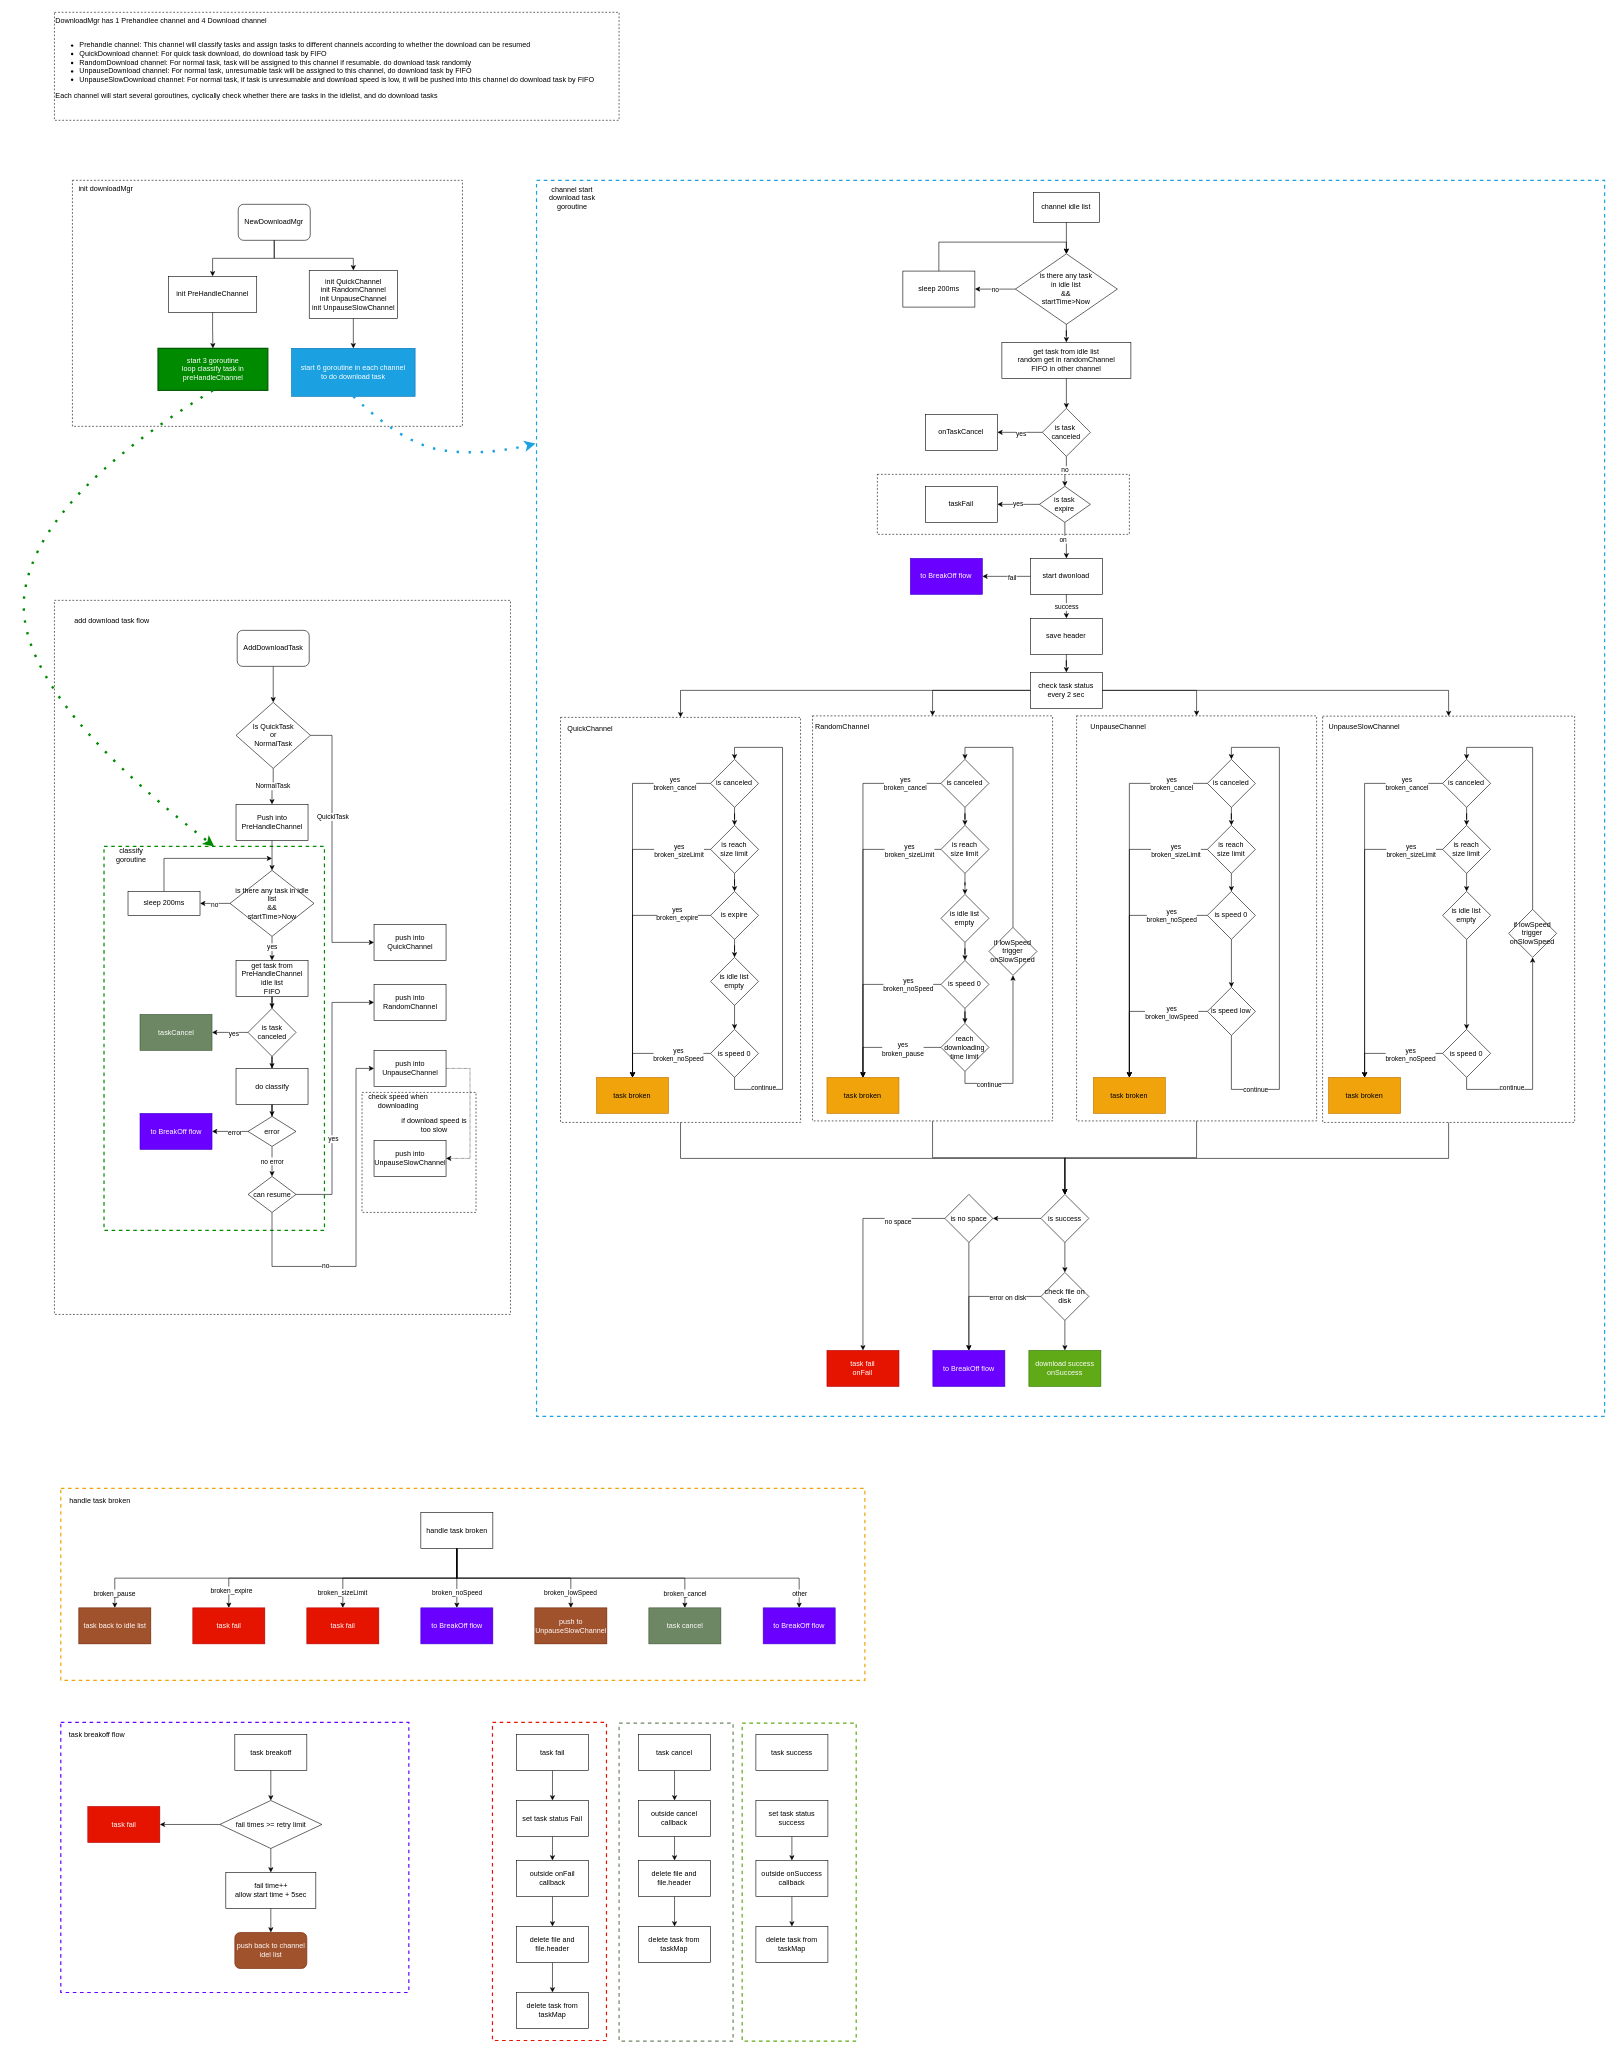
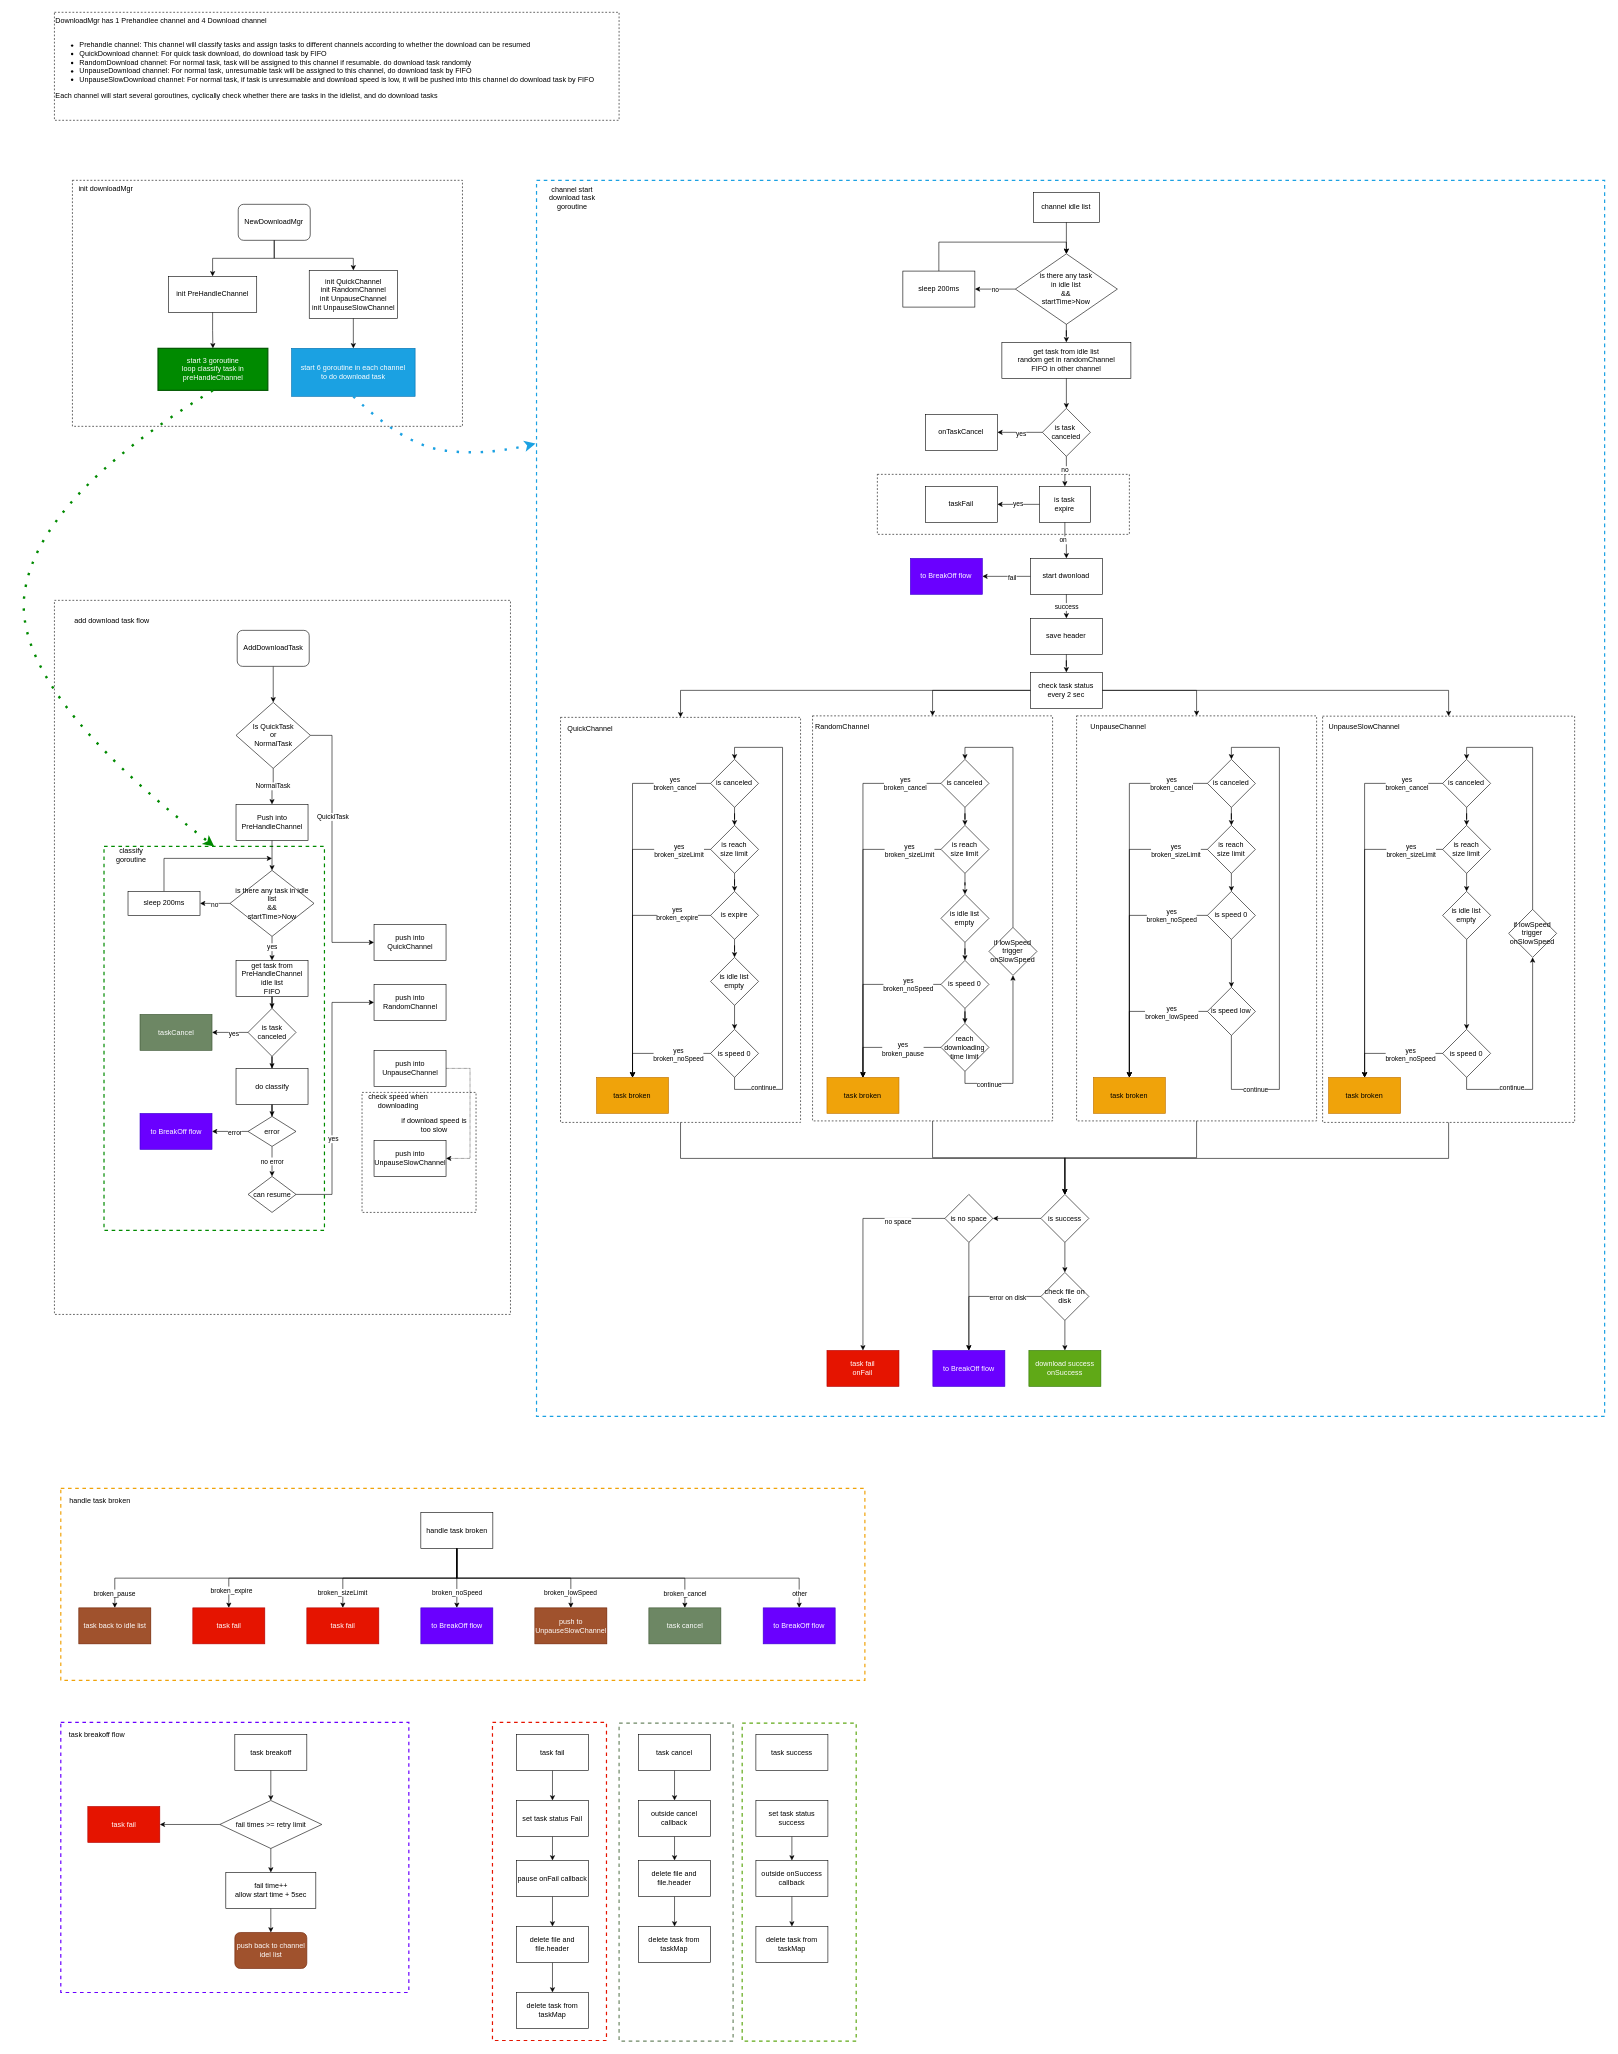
node "is task expire": shape diamond -> rectangle
edge "can resume" -> "push into UnpauseChannel": removed, label "no"
node "outside onFail callback": label "outside onFail callback" -> "pause onFail callback"
